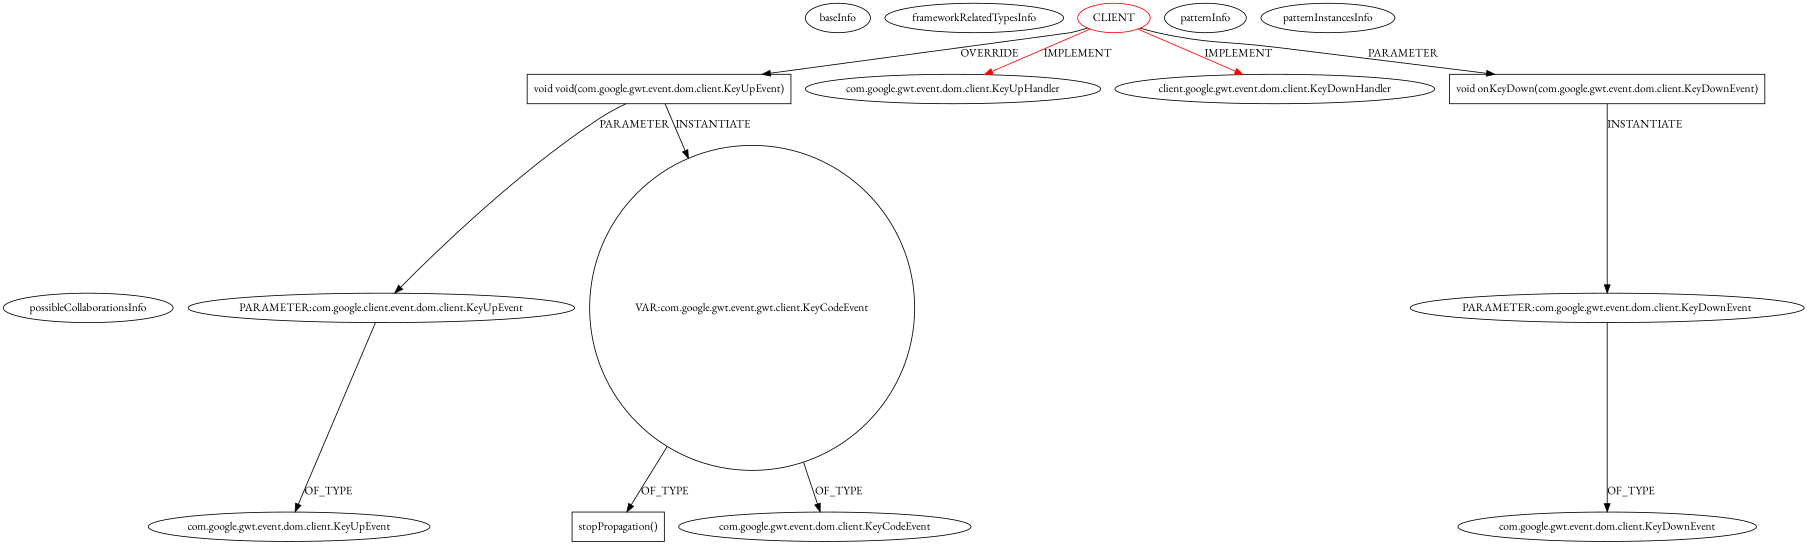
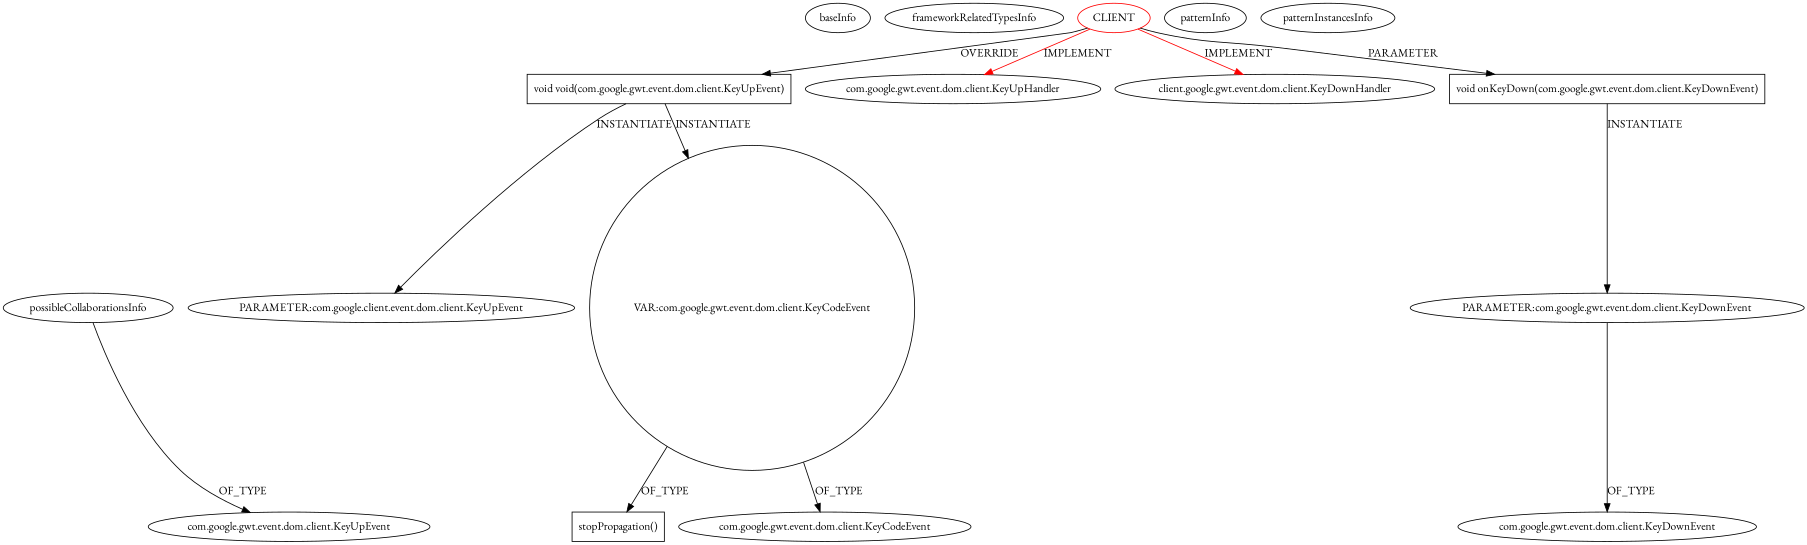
edge "void void(com.google.gwt.event.dom.client.KeyUpEvent)" -> "PARAMETER:com.google.client.event.dom.client.KeyUpEvent": label "PARAMETER" -> "INSTANTIATE"
node "VAR:com.google.gwt.event.gwt.client.KeyCodeEvent": label "VAR:com.google.gwt.event.gwt.client.KeyCodeEvent" -> "VAR:com.google.gwt.event.dom.client.KeyCodeEvent"
edge "PARAMETER:com.google.client.event.dom.client.KeyUpEvent" -> "com.google.gwt.event.dom.client.KeyUpEvent": now "possibleCollaborationsInfo" -> "com.google.gwt.event.dom.client.KeyUpEvent"
